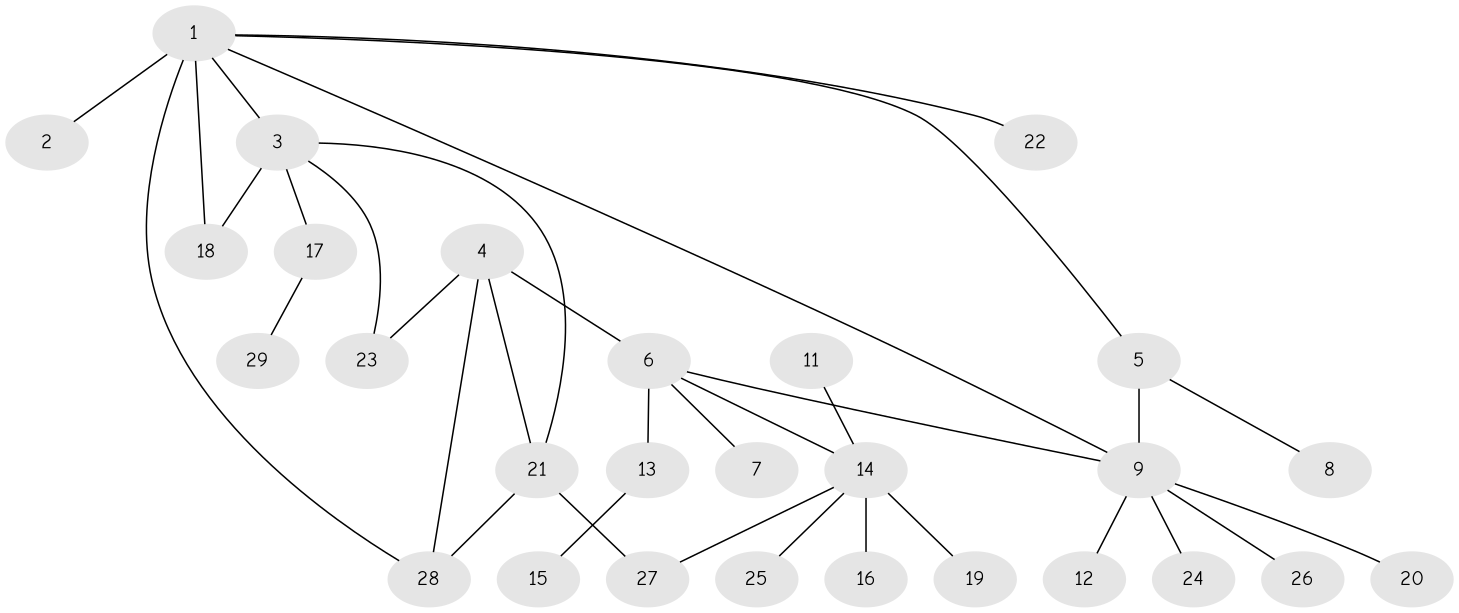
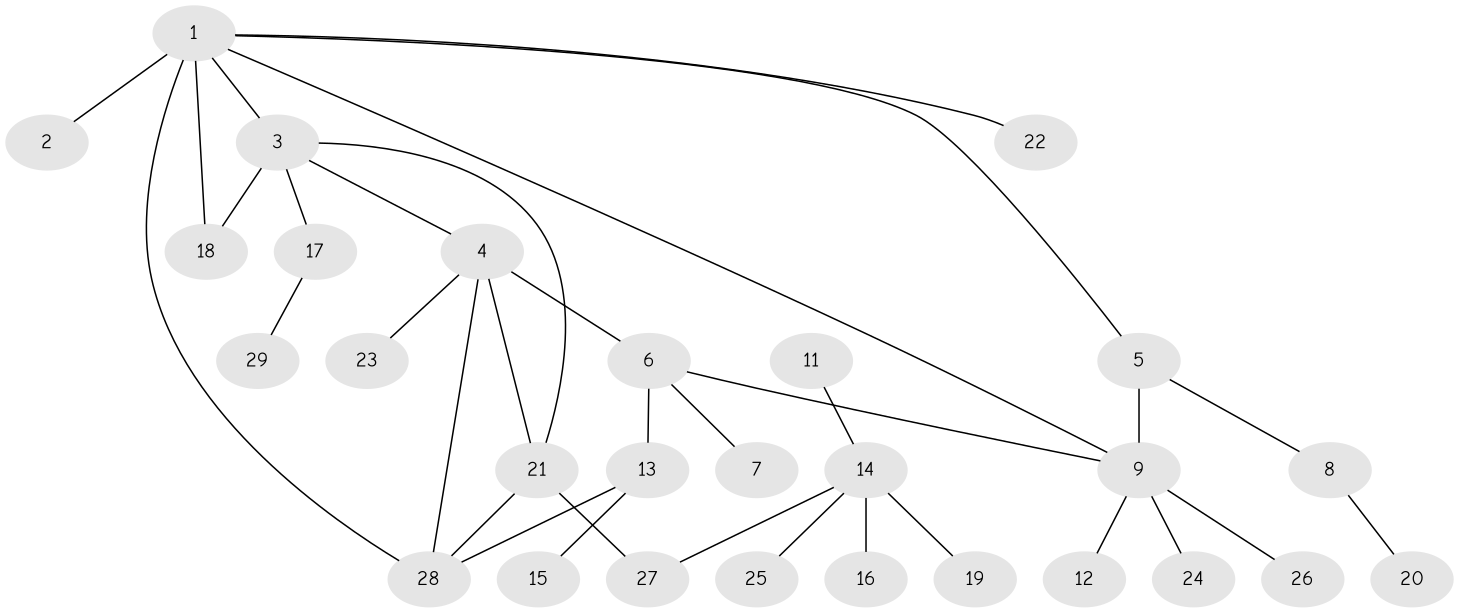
edge "3" -- "23": now "3" -- "4"
edge "6" -- "14": removed
edge "9" -- "20": now "8" -- "20"
edge "13" -- "28": added
